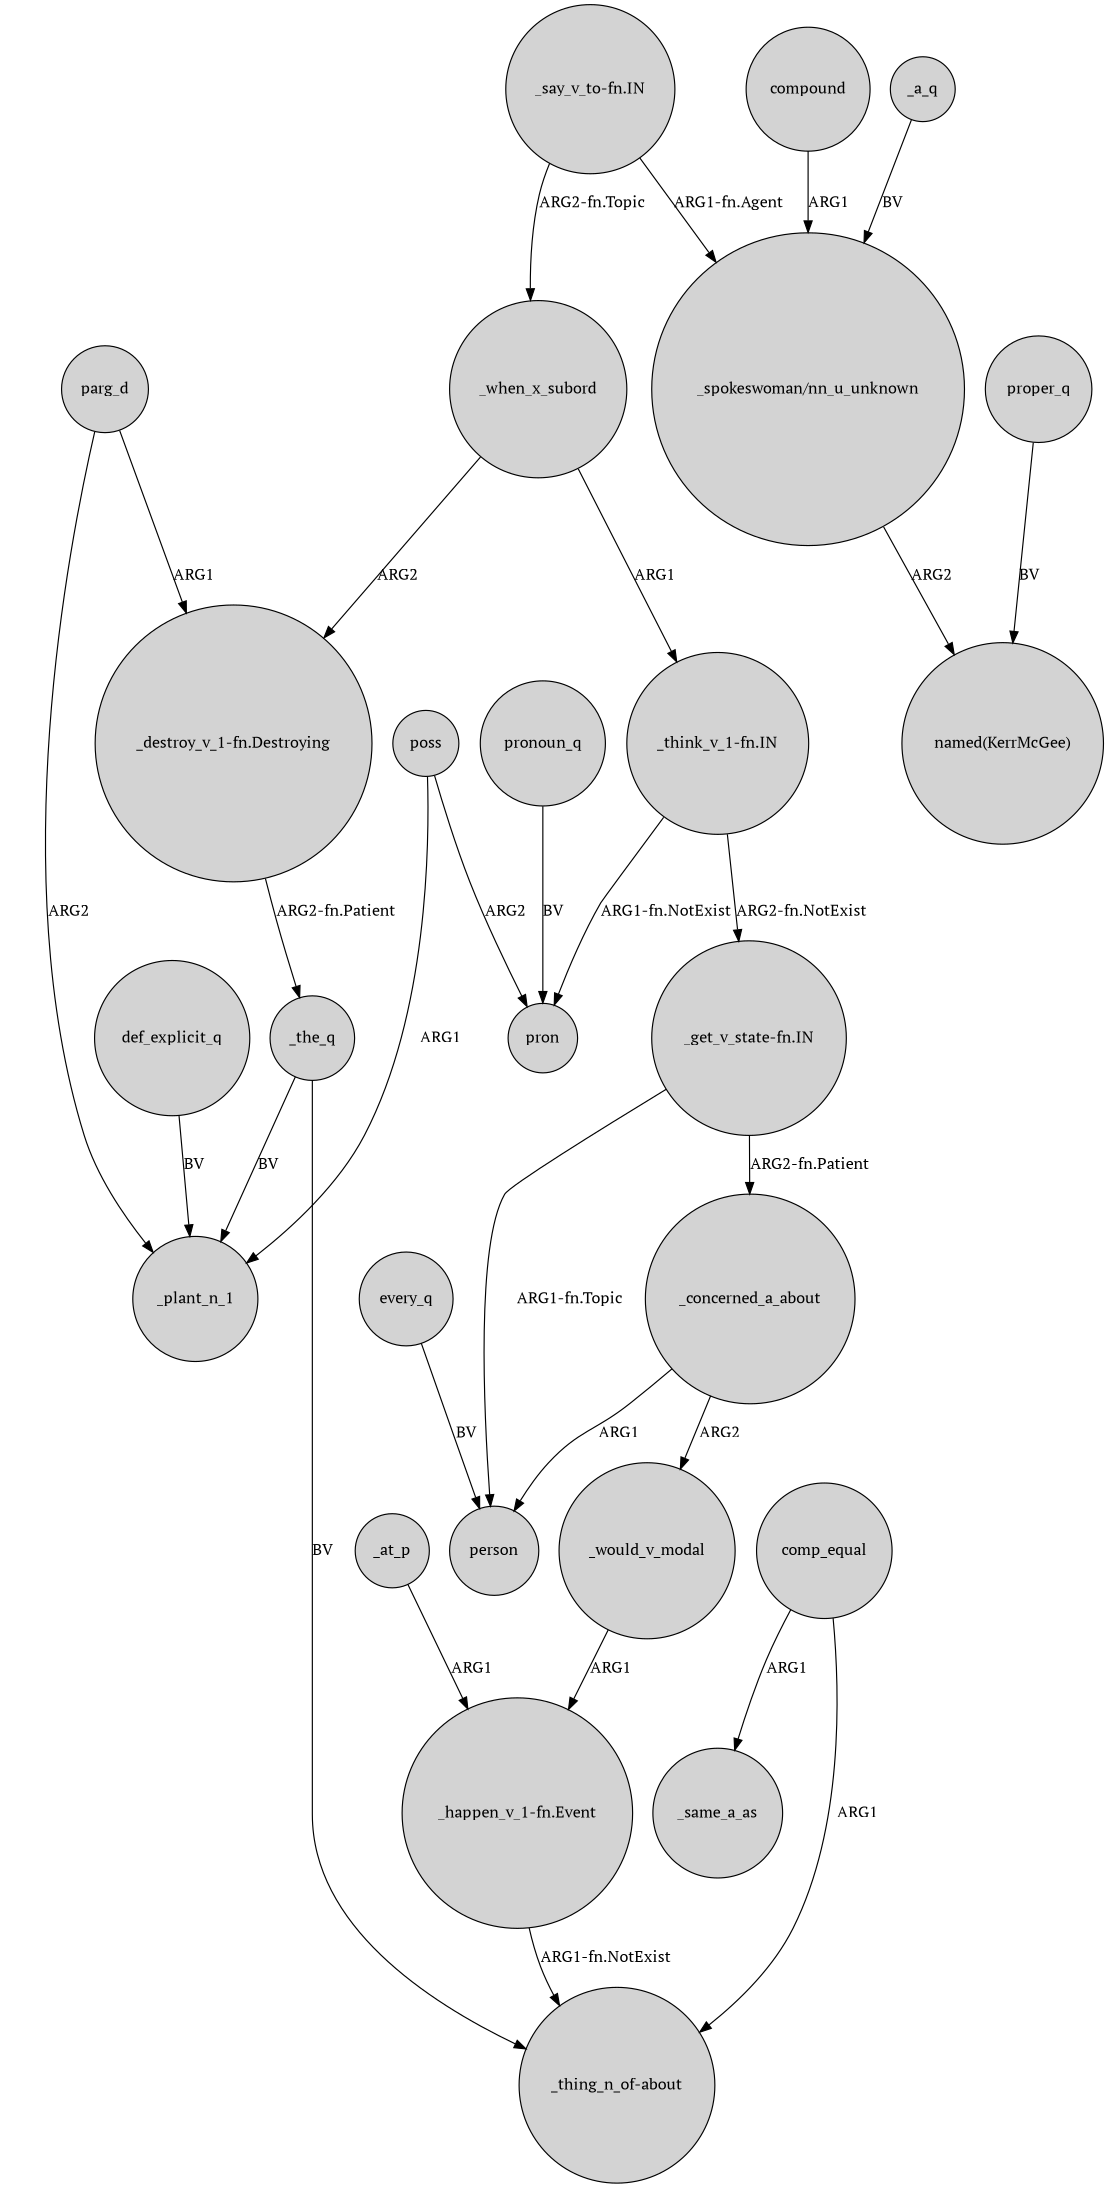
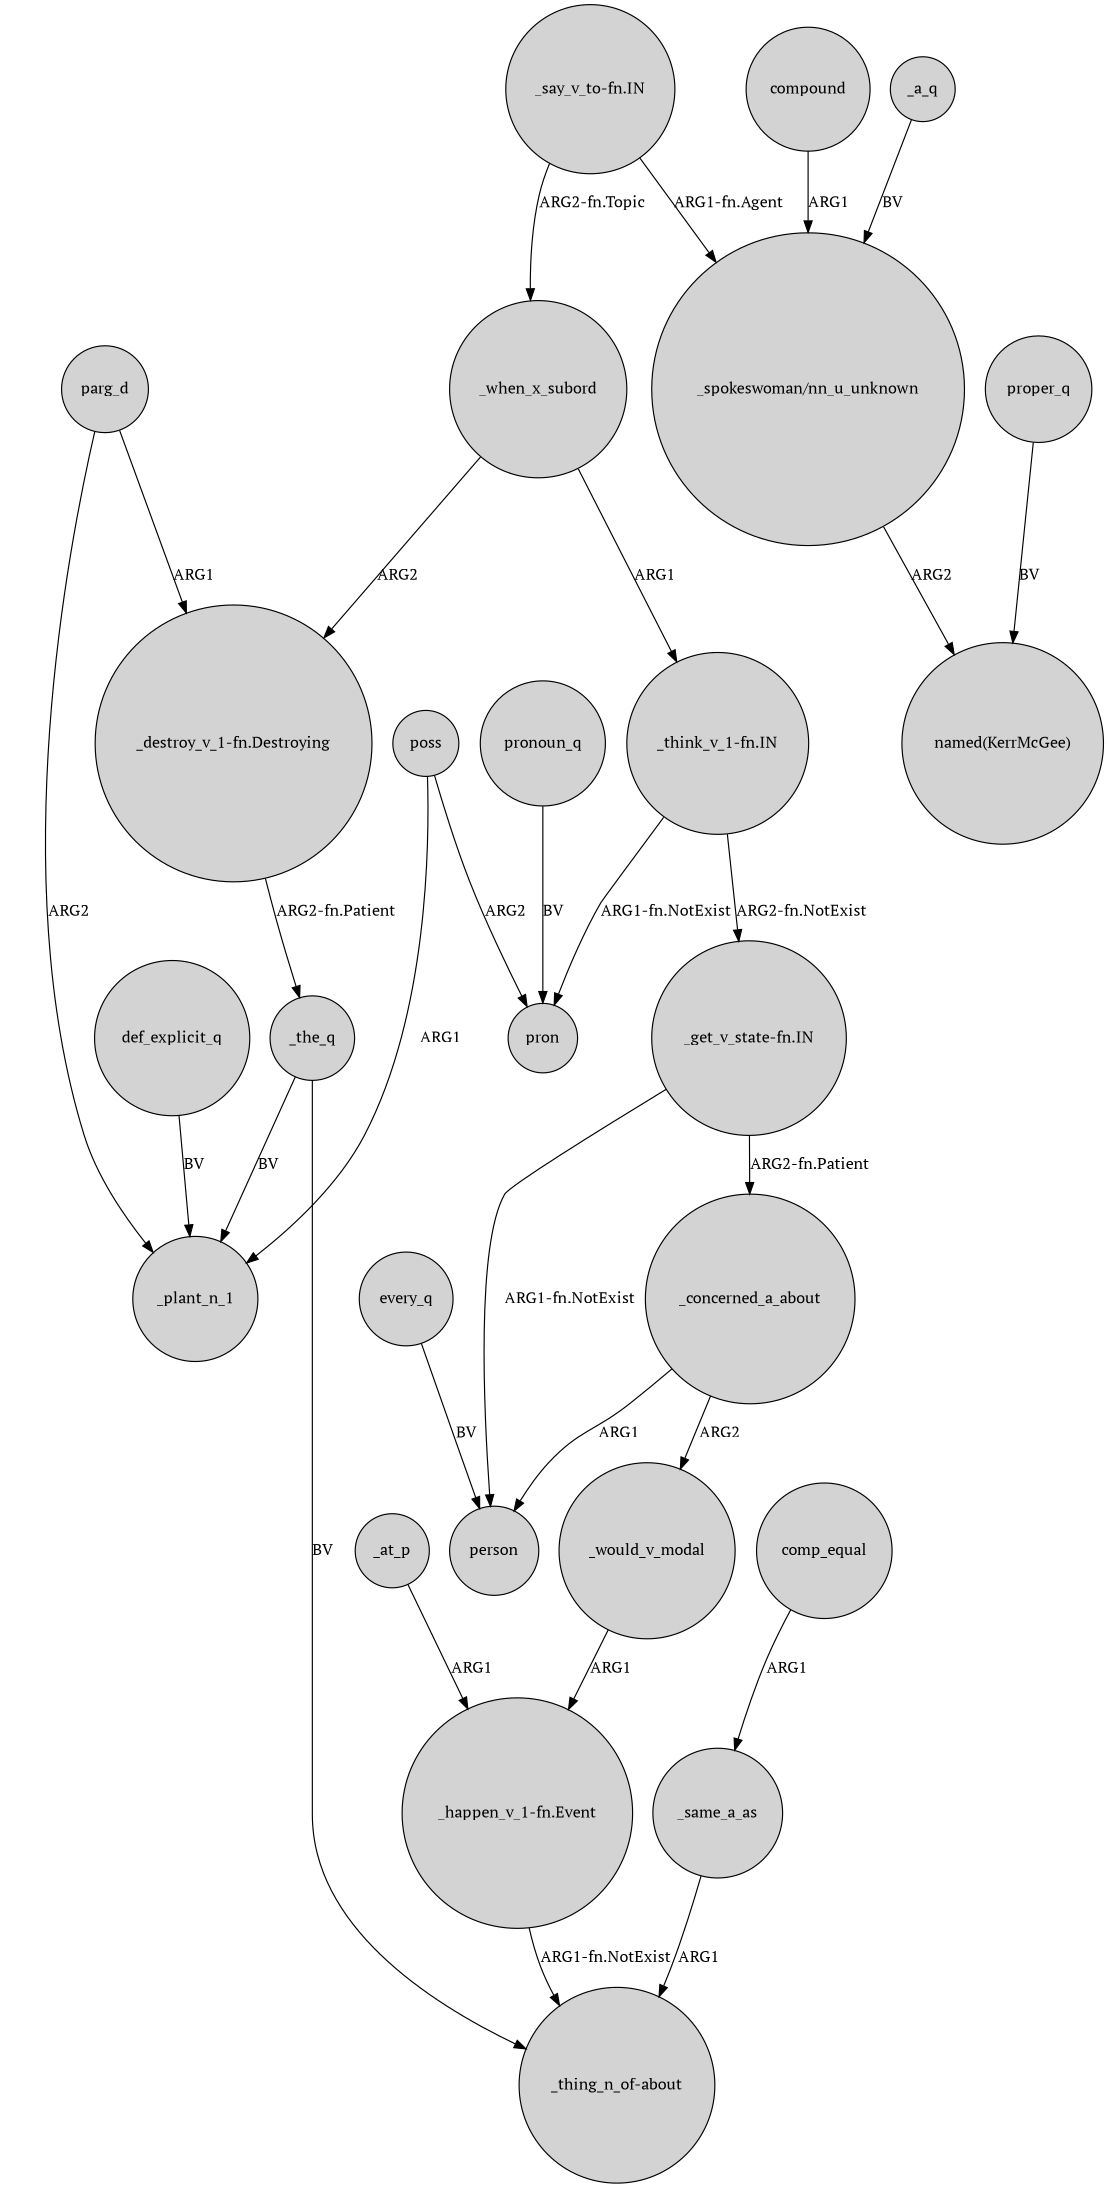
edge "_get_v_state-fn.IN" -> "person": label "ARG1-fn.Topic" -> "ARG1-fn.NotExist"
edge "comp_equal" -> "_thing_n_of-about": now "_same_a_as" -> "_thing_n_of-about"
